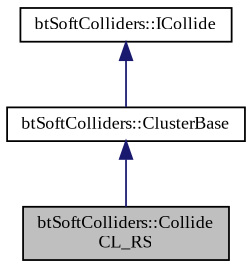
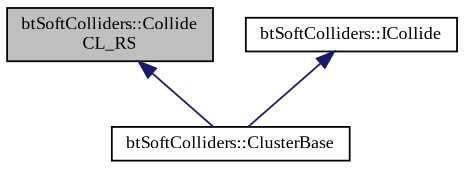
edge "btSoftColliders::Collide CL_RS" -> "btSoftColliders::ClusterBase": reversed
